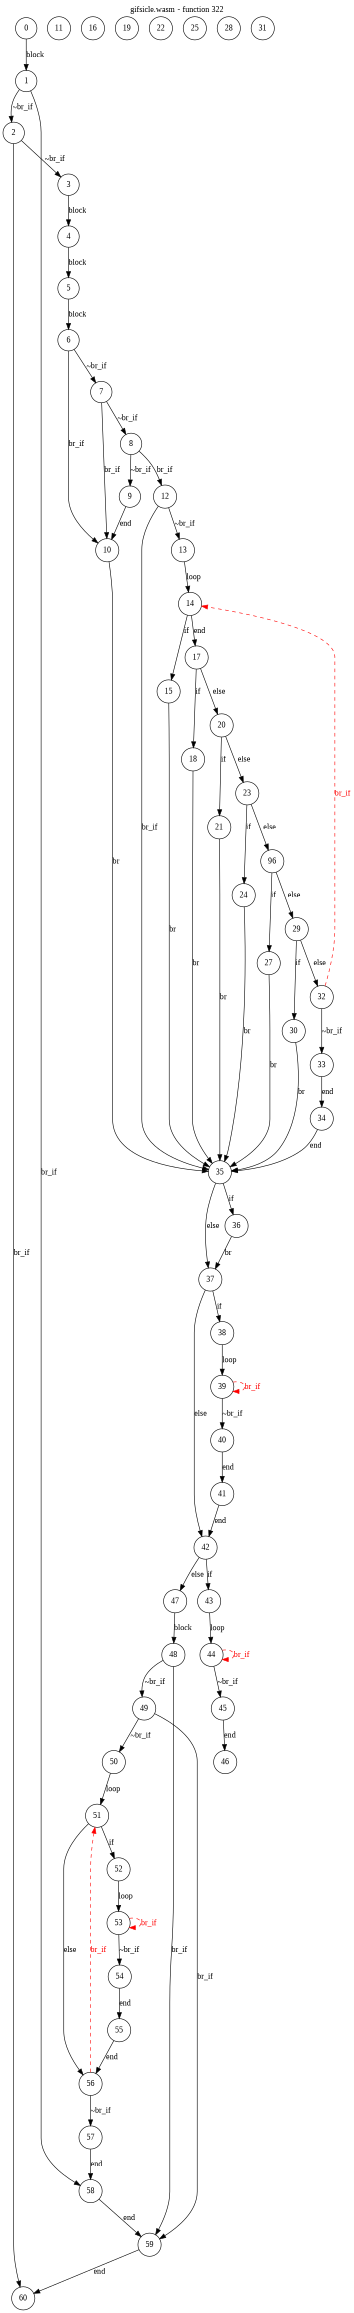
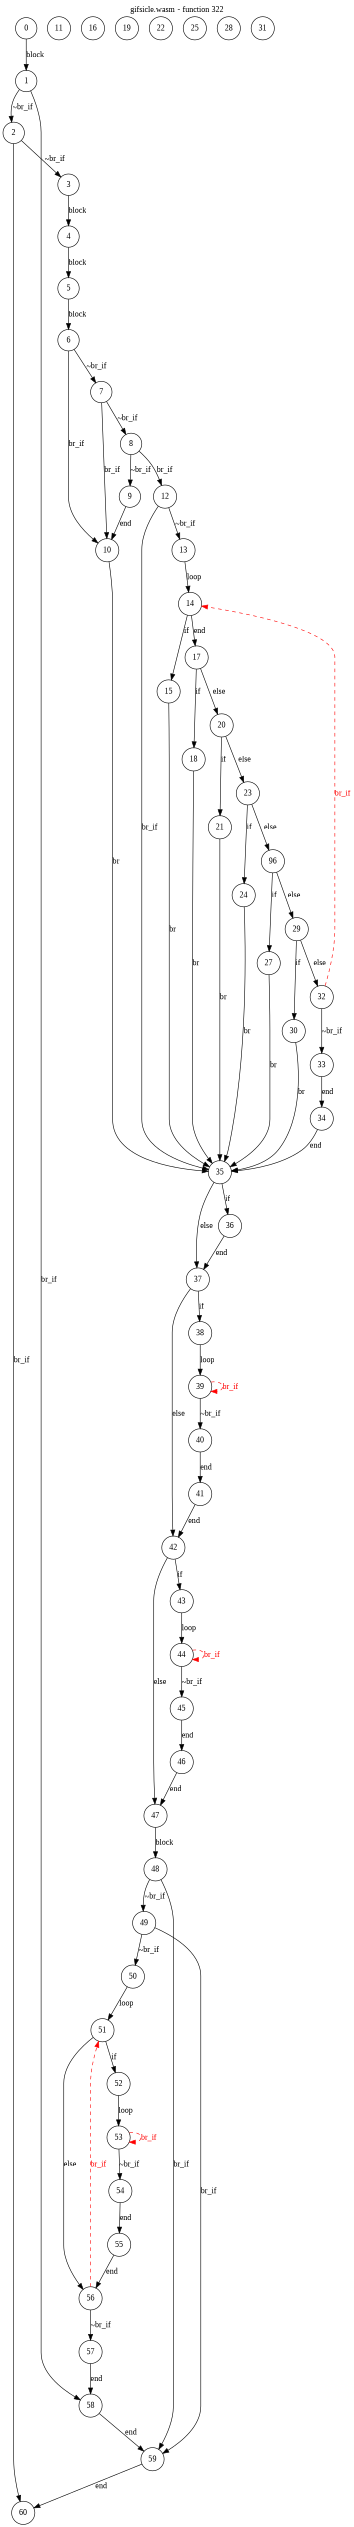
edge "36" -> "37": label "br" -> "end"
edge "46" -> "47": added, label "end"
